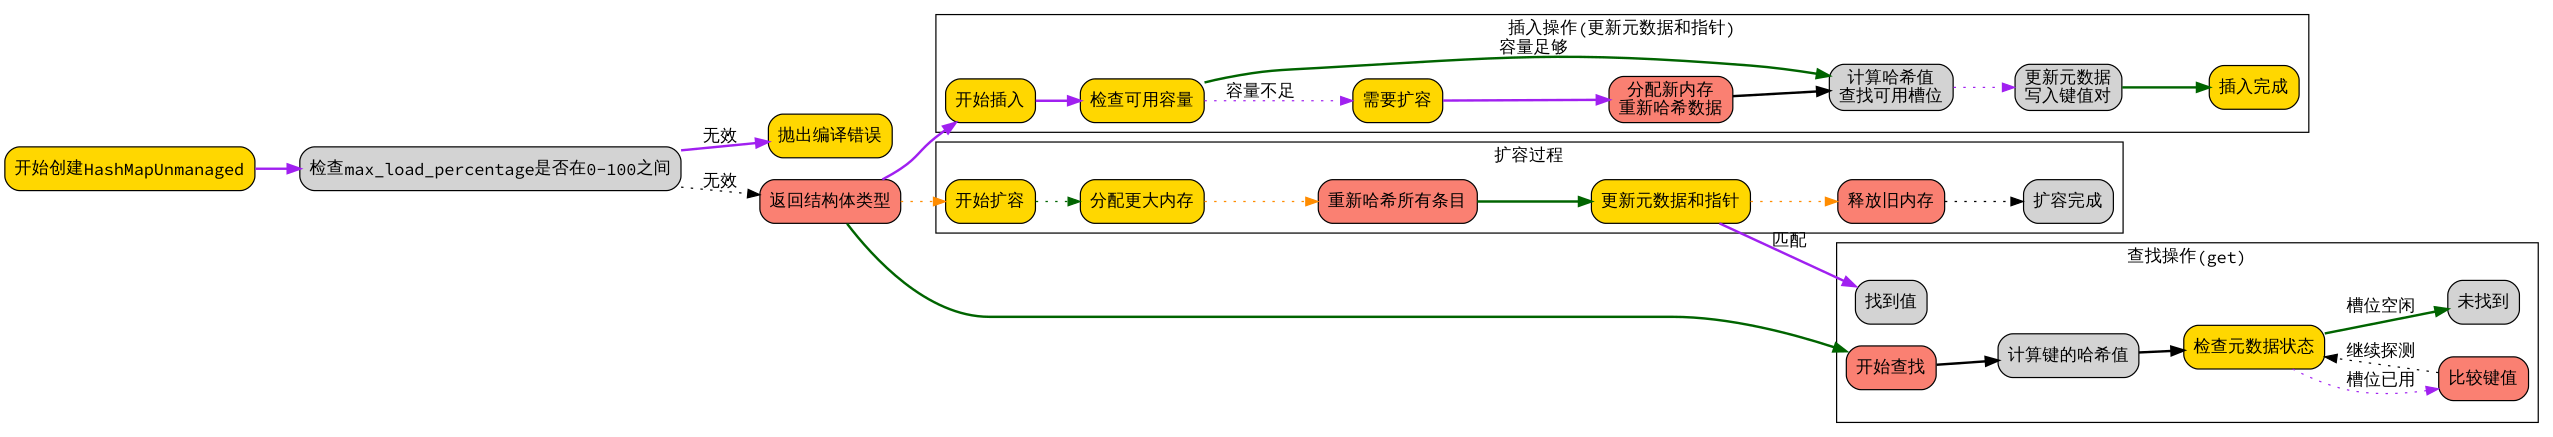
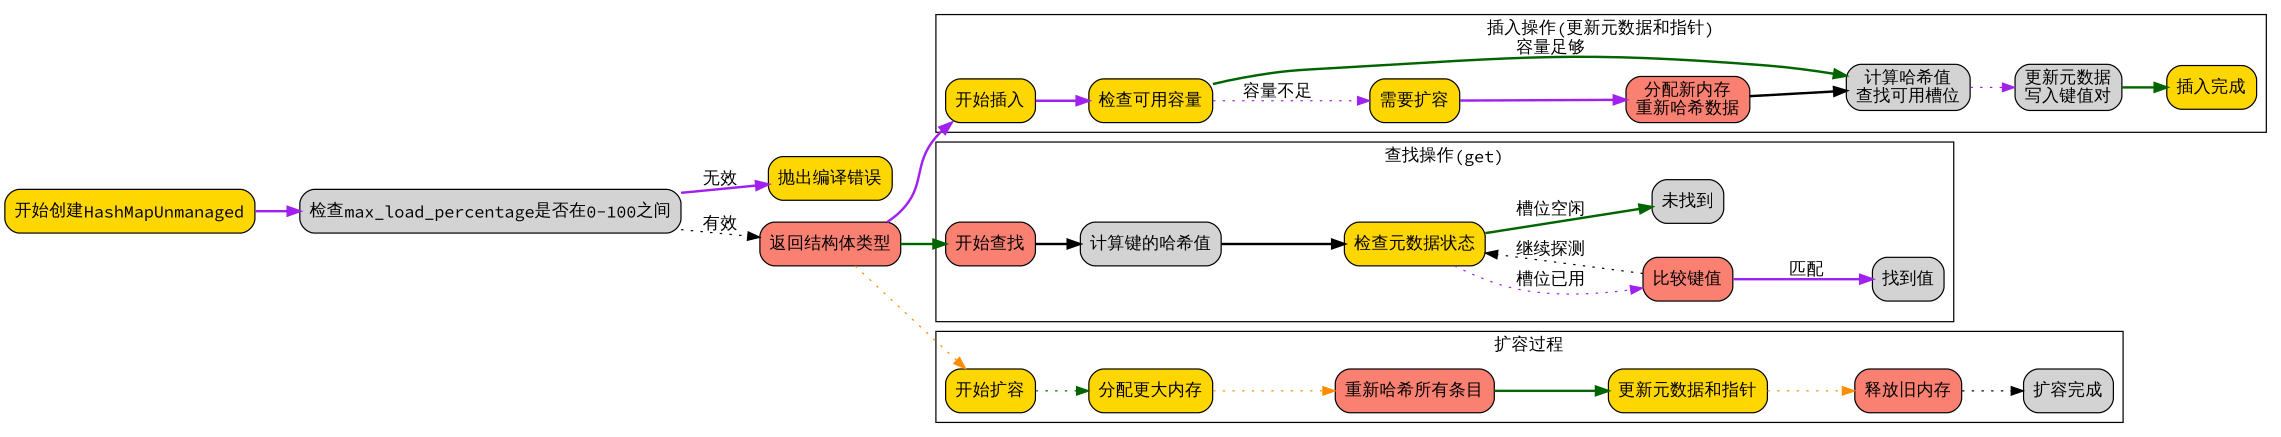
edge "检查max_load_percentage是否在0-100之间" -> "返回结构体类型": label "无效" -> "有效"
edge "更新元数据和指针" -> "找到值": now "比较键值" -> "找到值"
